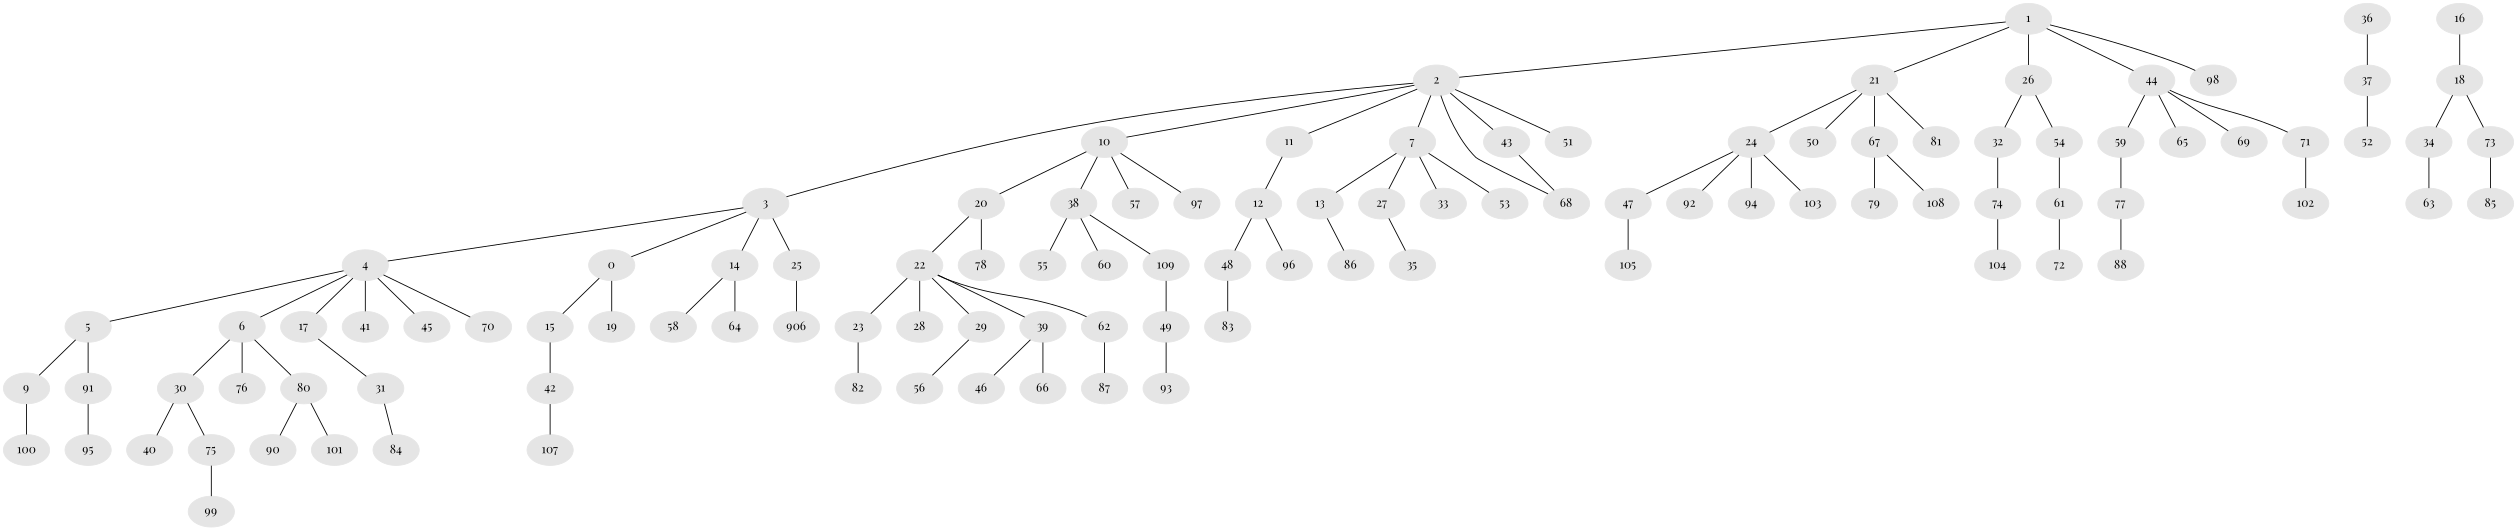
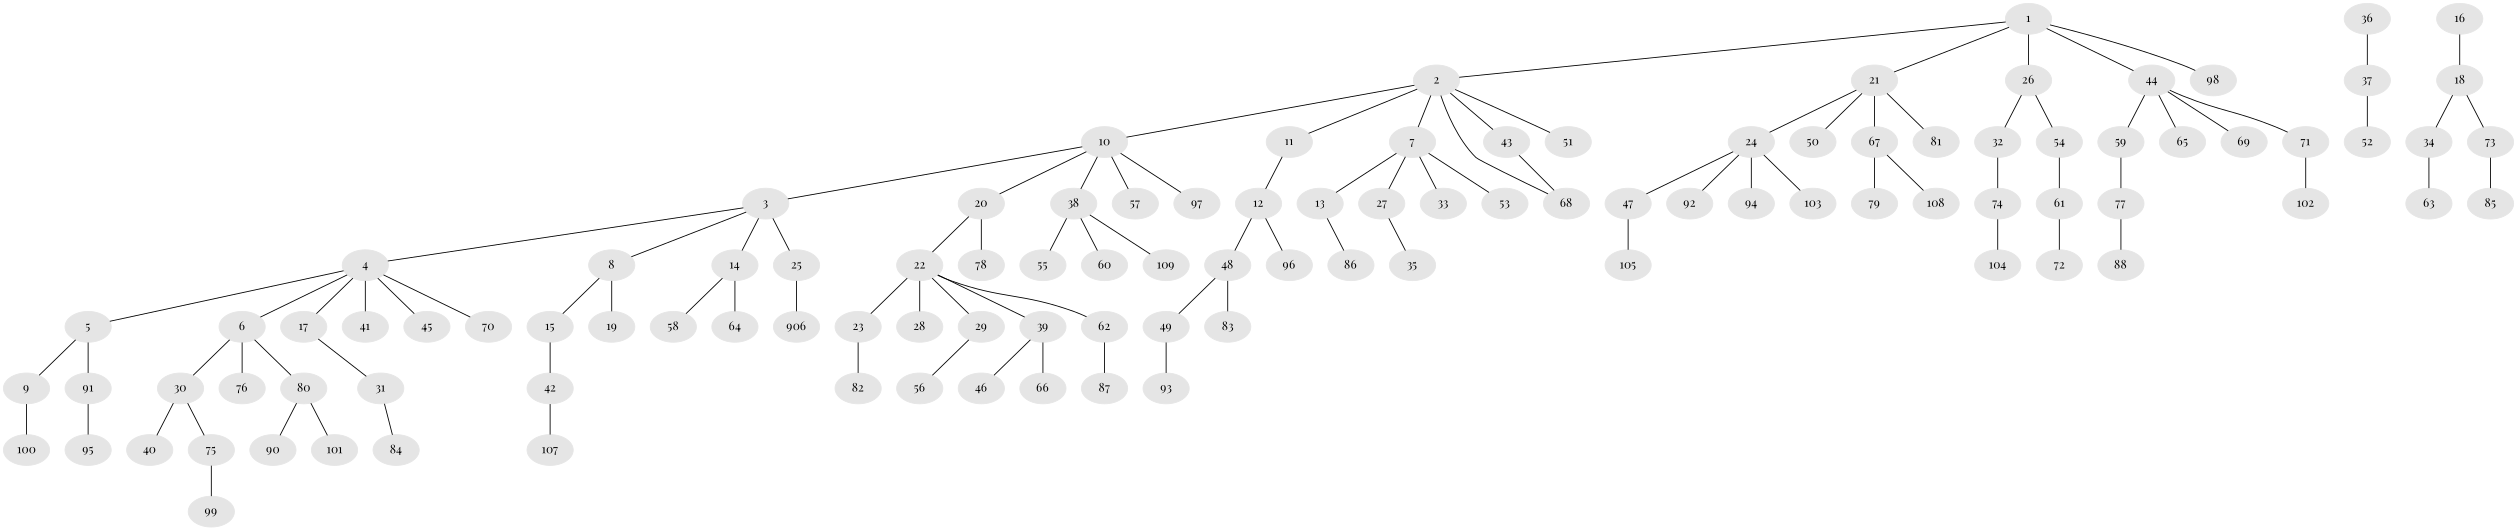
edge "2" -- "3": now "10" -- "3"
node "0": label "0" -> "8"
edge "109" -- "49": now "48" -- "49"
